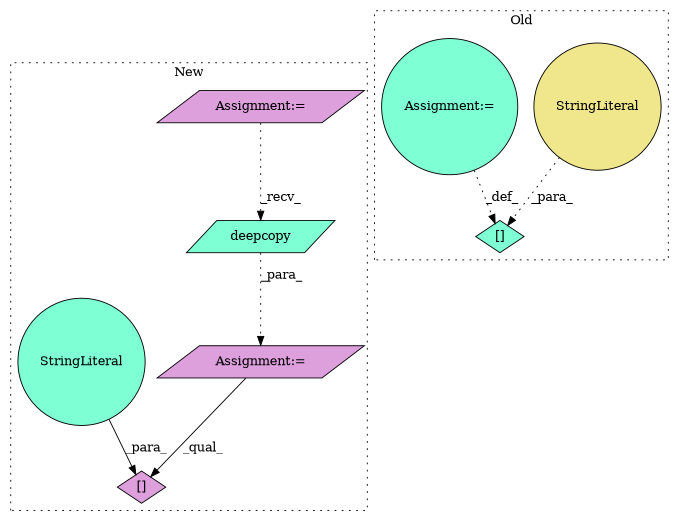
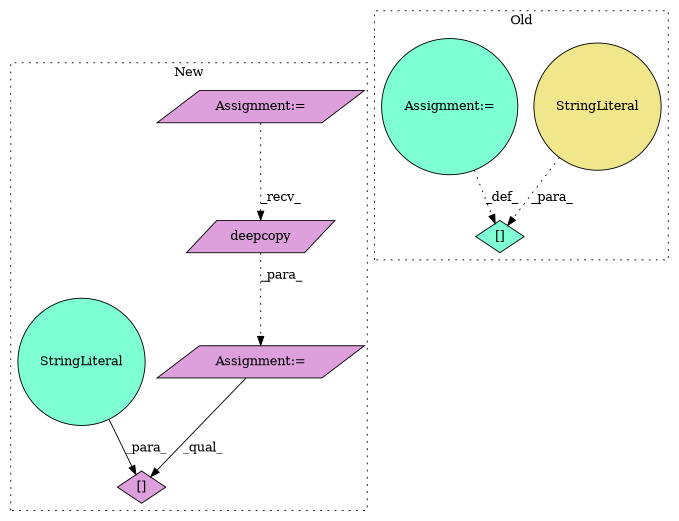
node "deepcopy": fillcolor aquamarine -> plum
